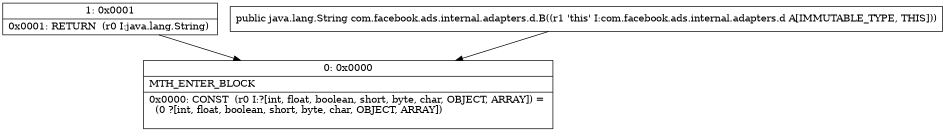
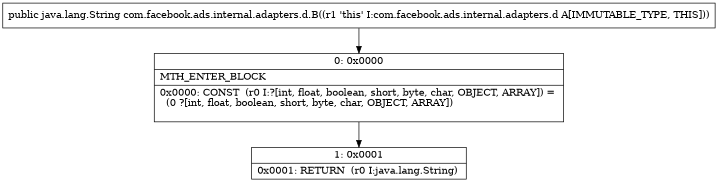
edge "1: 0x0001" -> "0: 0x0000": reversed
